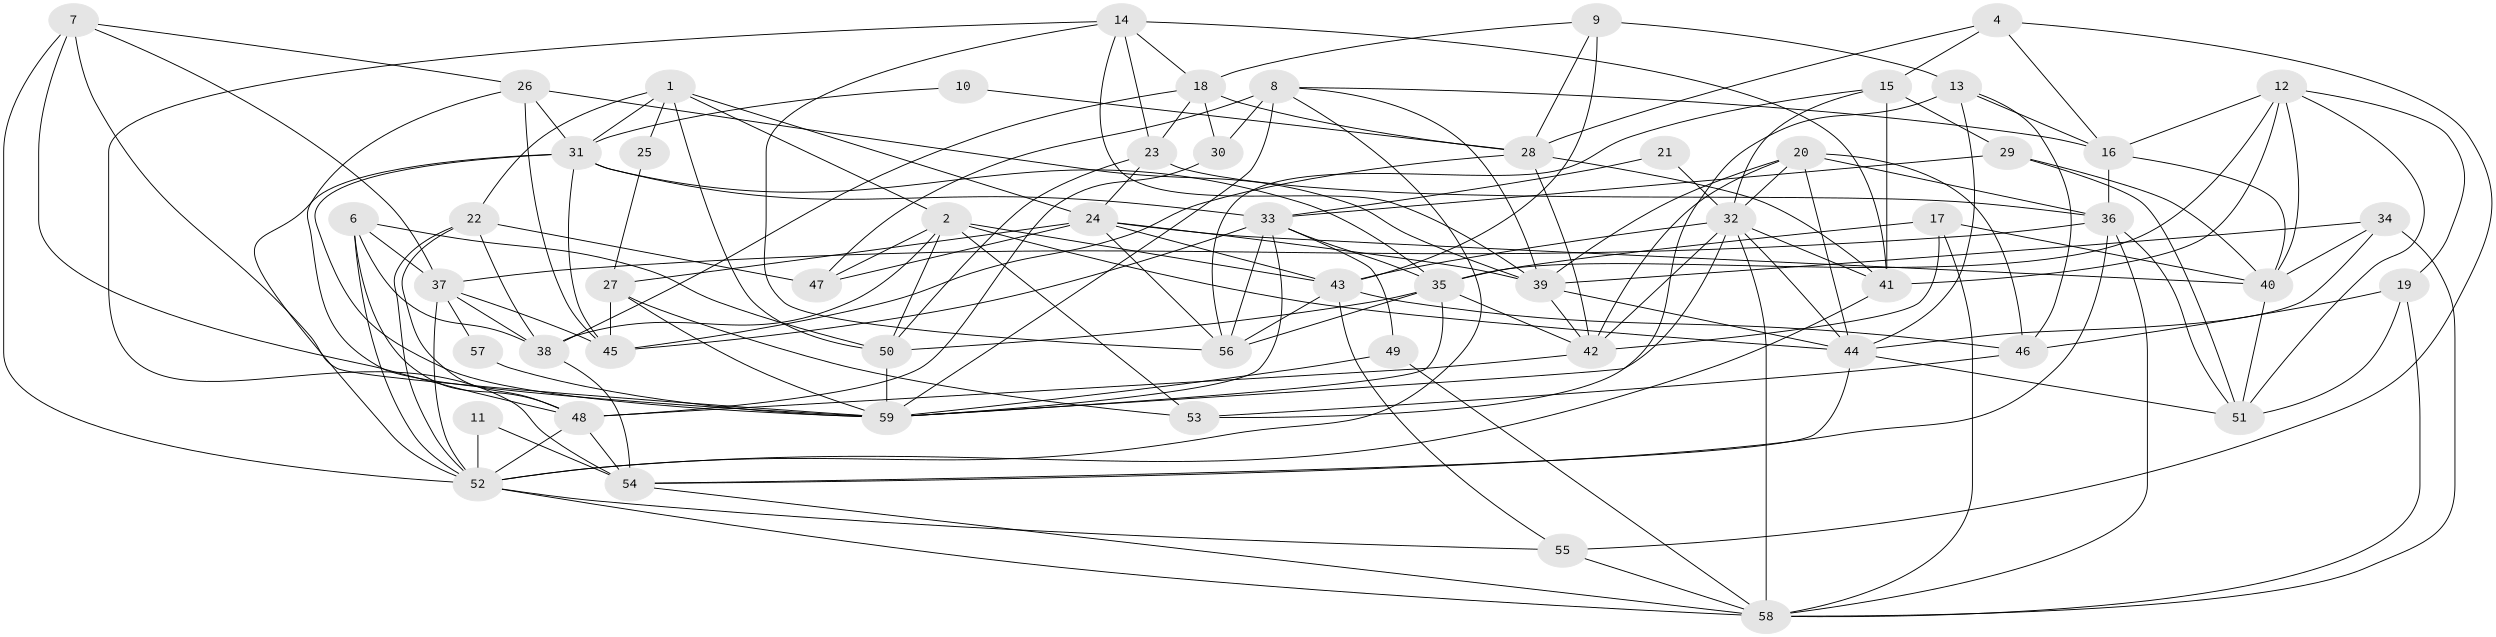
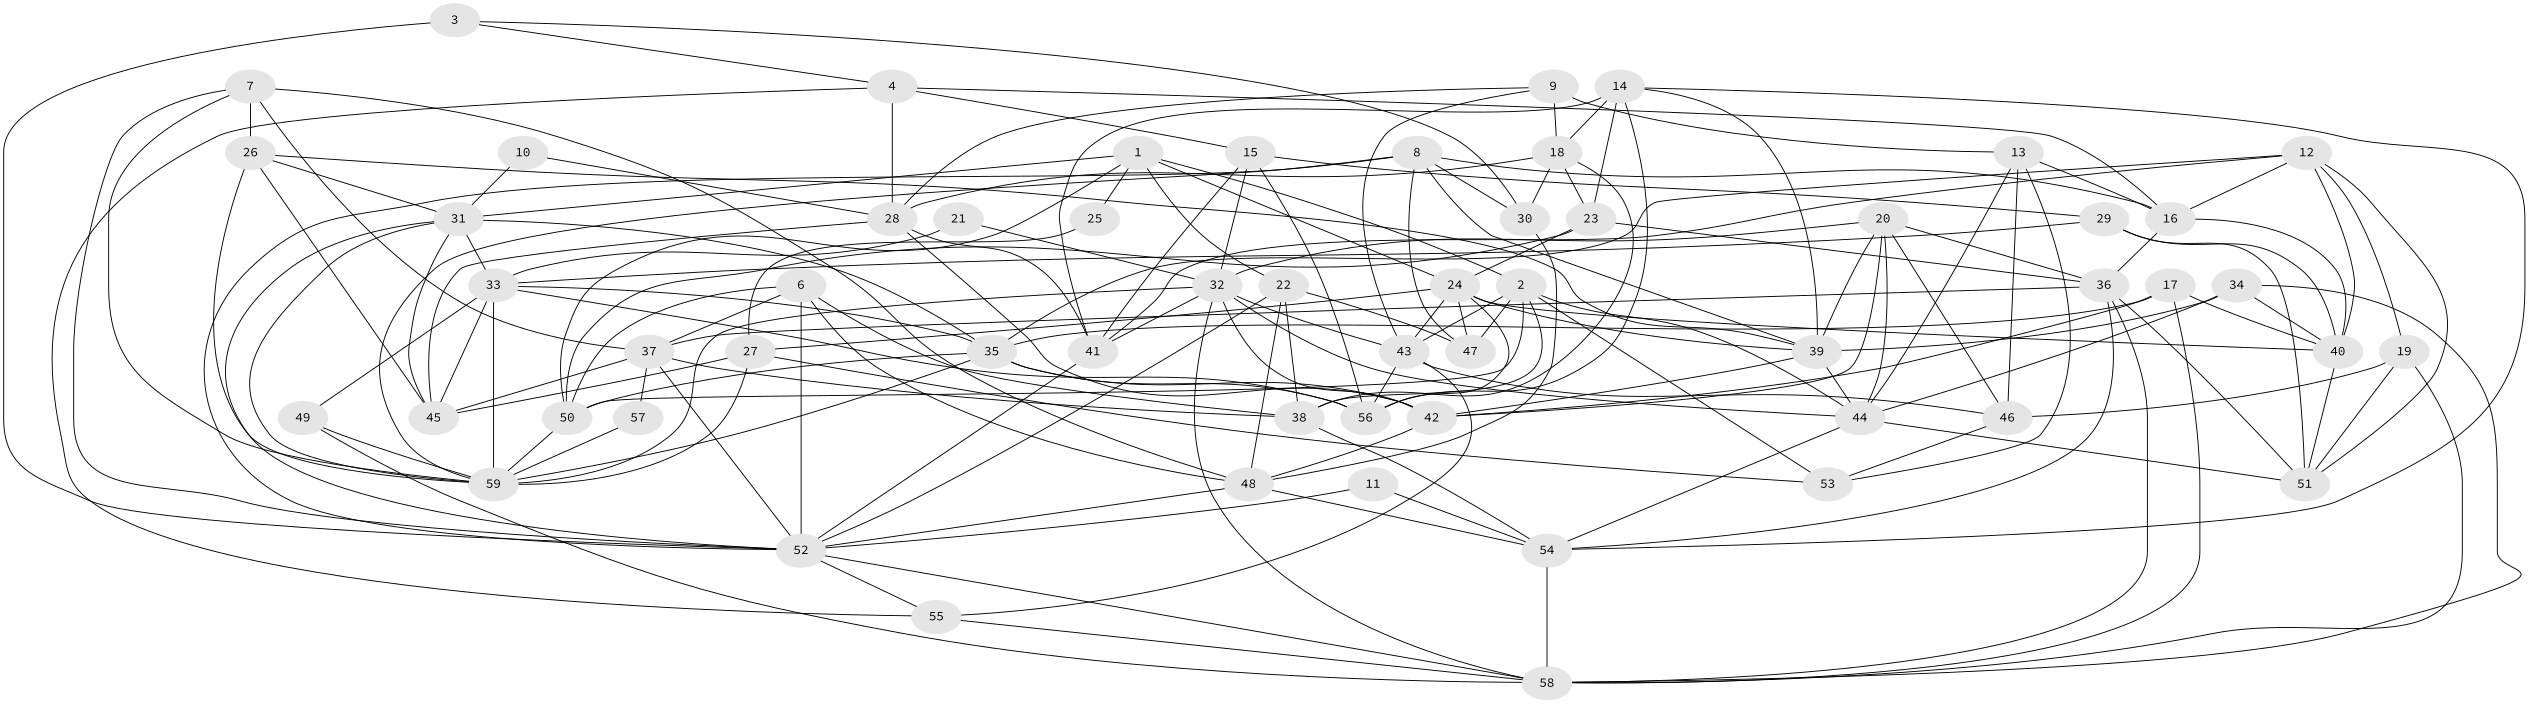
node "3": added
